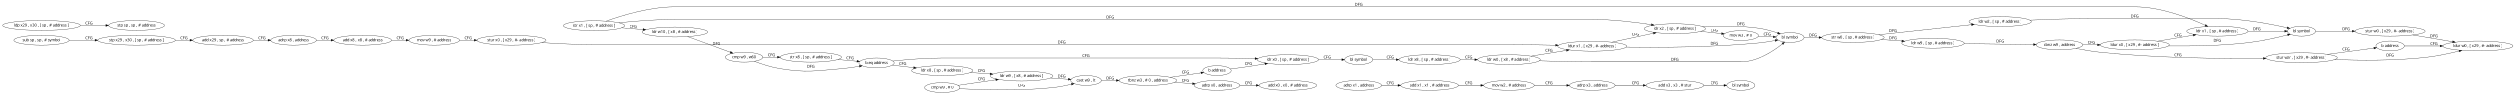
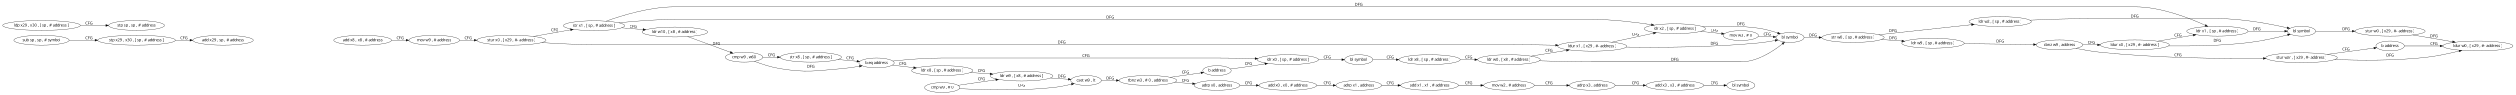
edge "stur x0 , [ x29 , #- address ]" -> "str x1 , [ sp , # address ]": added, label "CFG"
node "adrp x8 , address": removed
edge "add x0 , x0 , # address" -> "adrp x1 , address": added, label "CFG"
node "add x3 , x3 , # stur": label "add x3 , x3 , # stur" -> "add x3 , x3 , # address"
